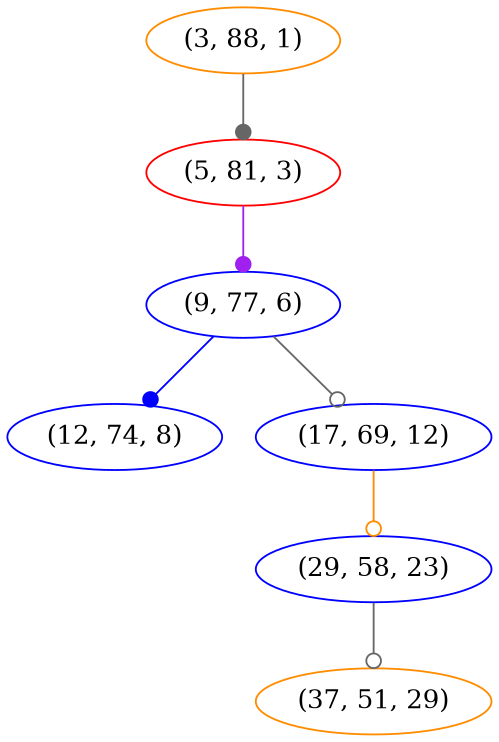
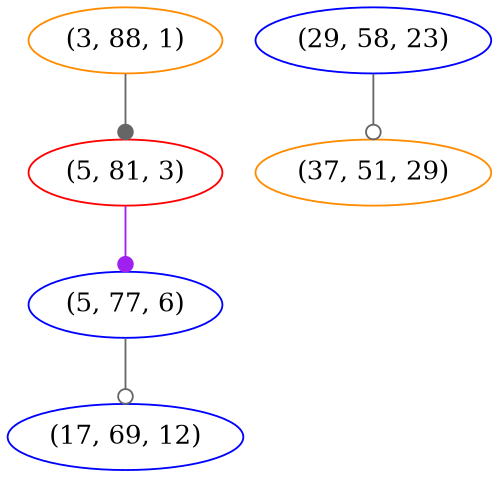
node "(9, 77, 6)": label "(9, 77, 6)" -> "(5, 77, 6)"
node "(12, 74, 8)": removed
edge "(17, 69, 12)" -> "(29, 58, 23)": removed
